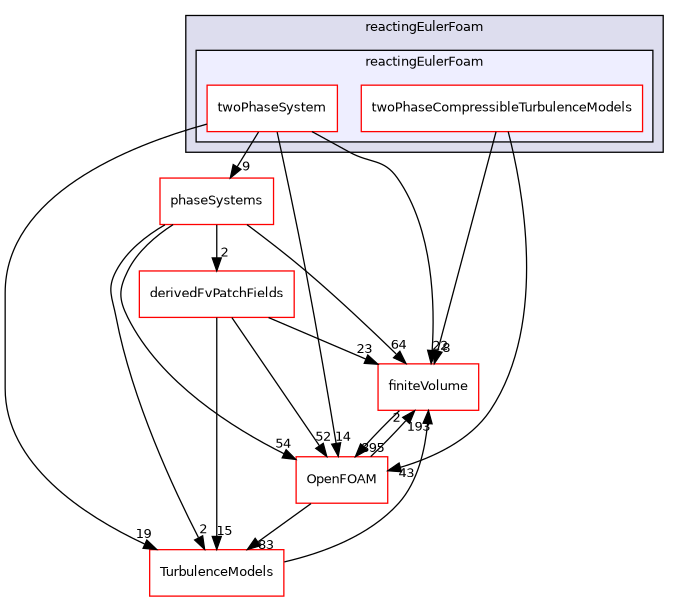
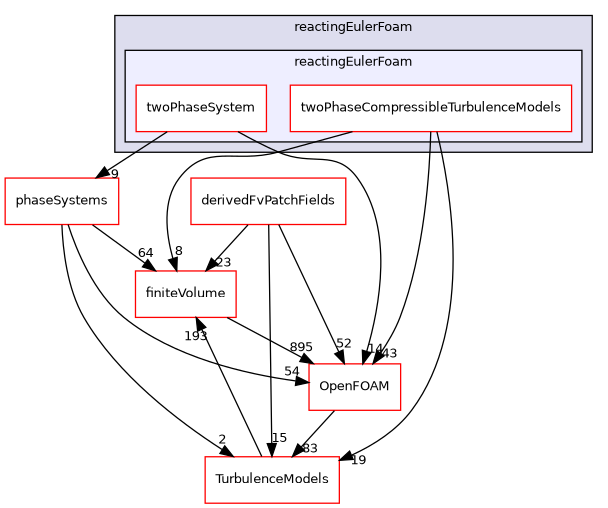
edge "twoPhaseSystem" -> "finiteVolume": removed
edge "phaseSystems" -> "derivedFvPatchFields": removed
edge "twoPhaseSystem" -> "TurbulenceModels": now "twoPhaseCompressibleTurbulenceModels" -> "TurbulenceModels"
edge "OpenFOAM" -> "finiteVolume": removed
